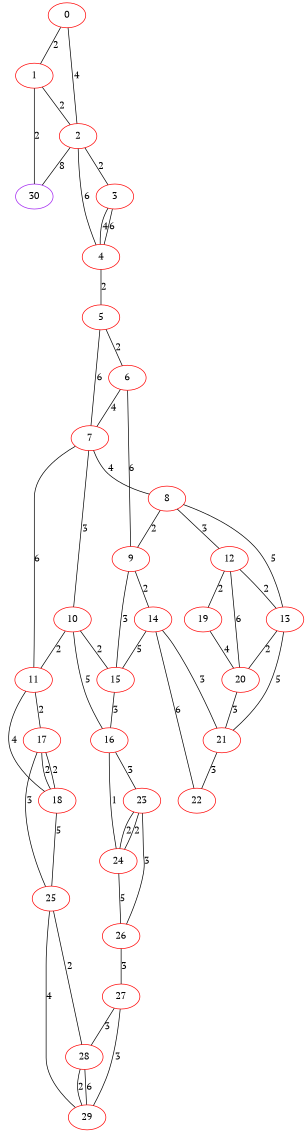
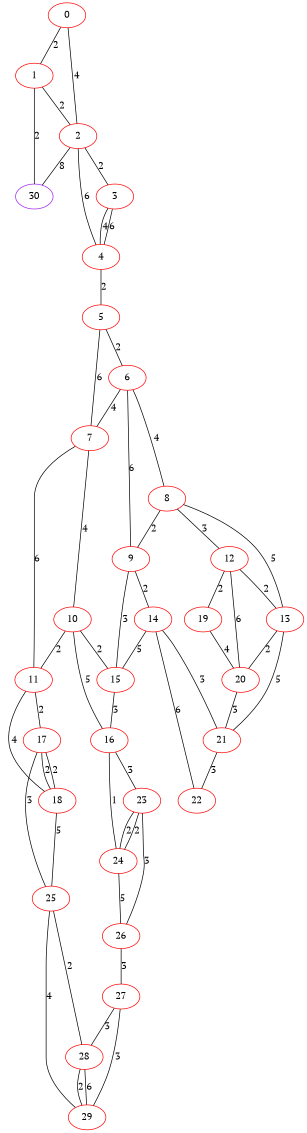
edge "7" -- "8": now "6" -- "8"
edge "7" -- "10": label "3" -> "4"
